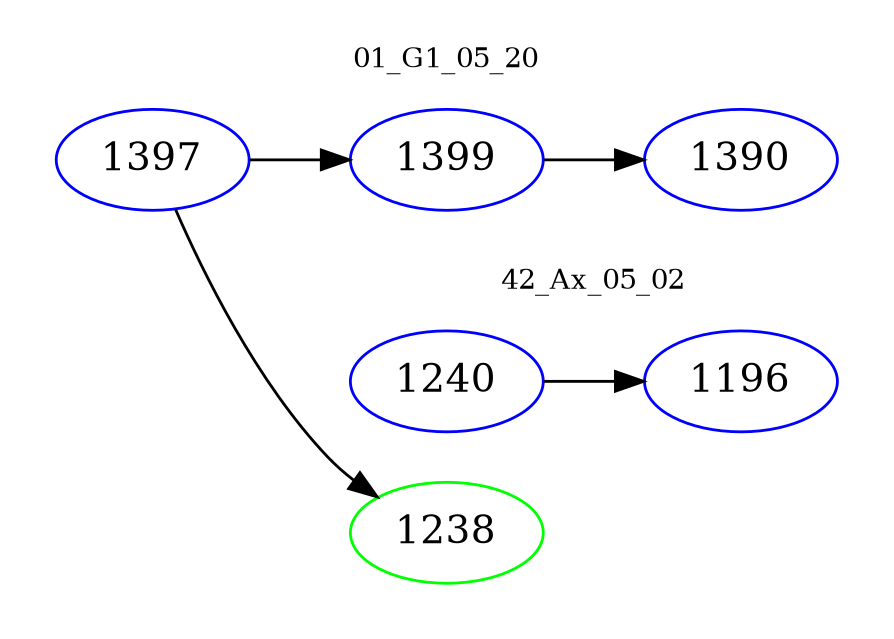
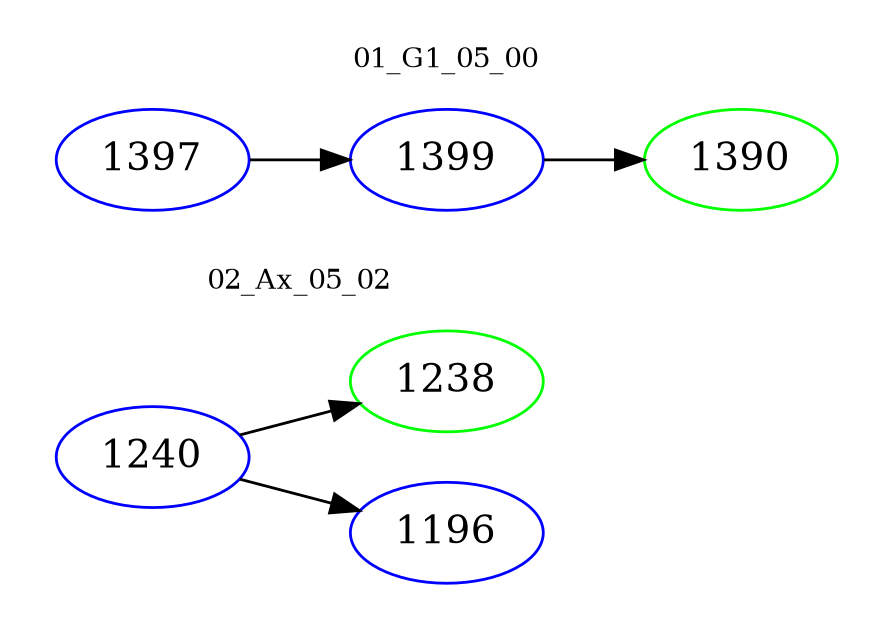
cluster "01_G1_05_20": label "01_G1_05_20" -> "01_G1_05_00"
node "1390": color blue -> green
cluster "42_Ax_05_02": label "42_Ax_05_02" -> "02_Ax_05_02"
edge "1397" -> "1238": now "1240" -> "1238"
